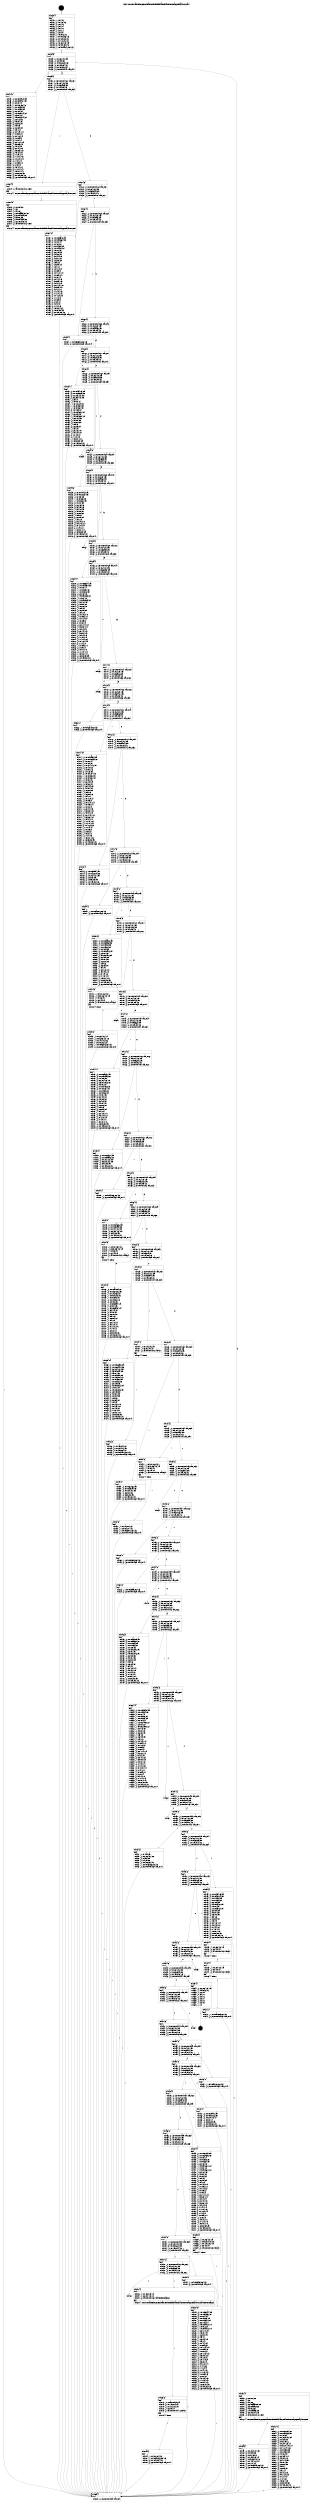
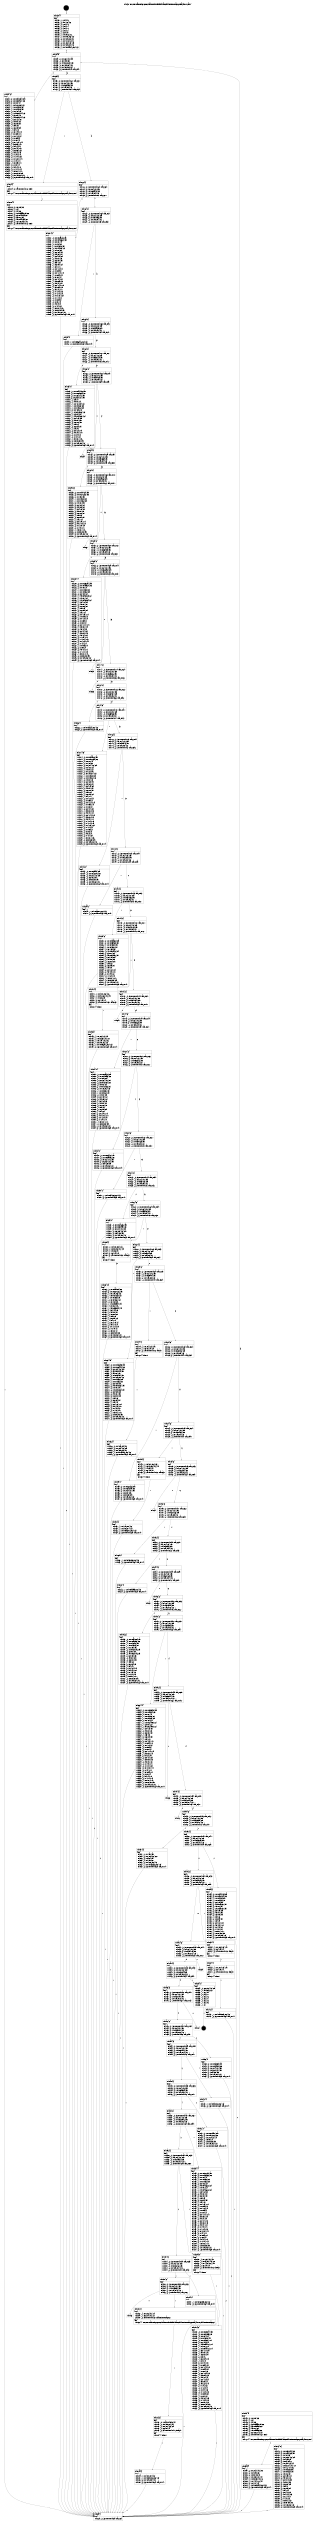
node "0x401f6e [27]": added
